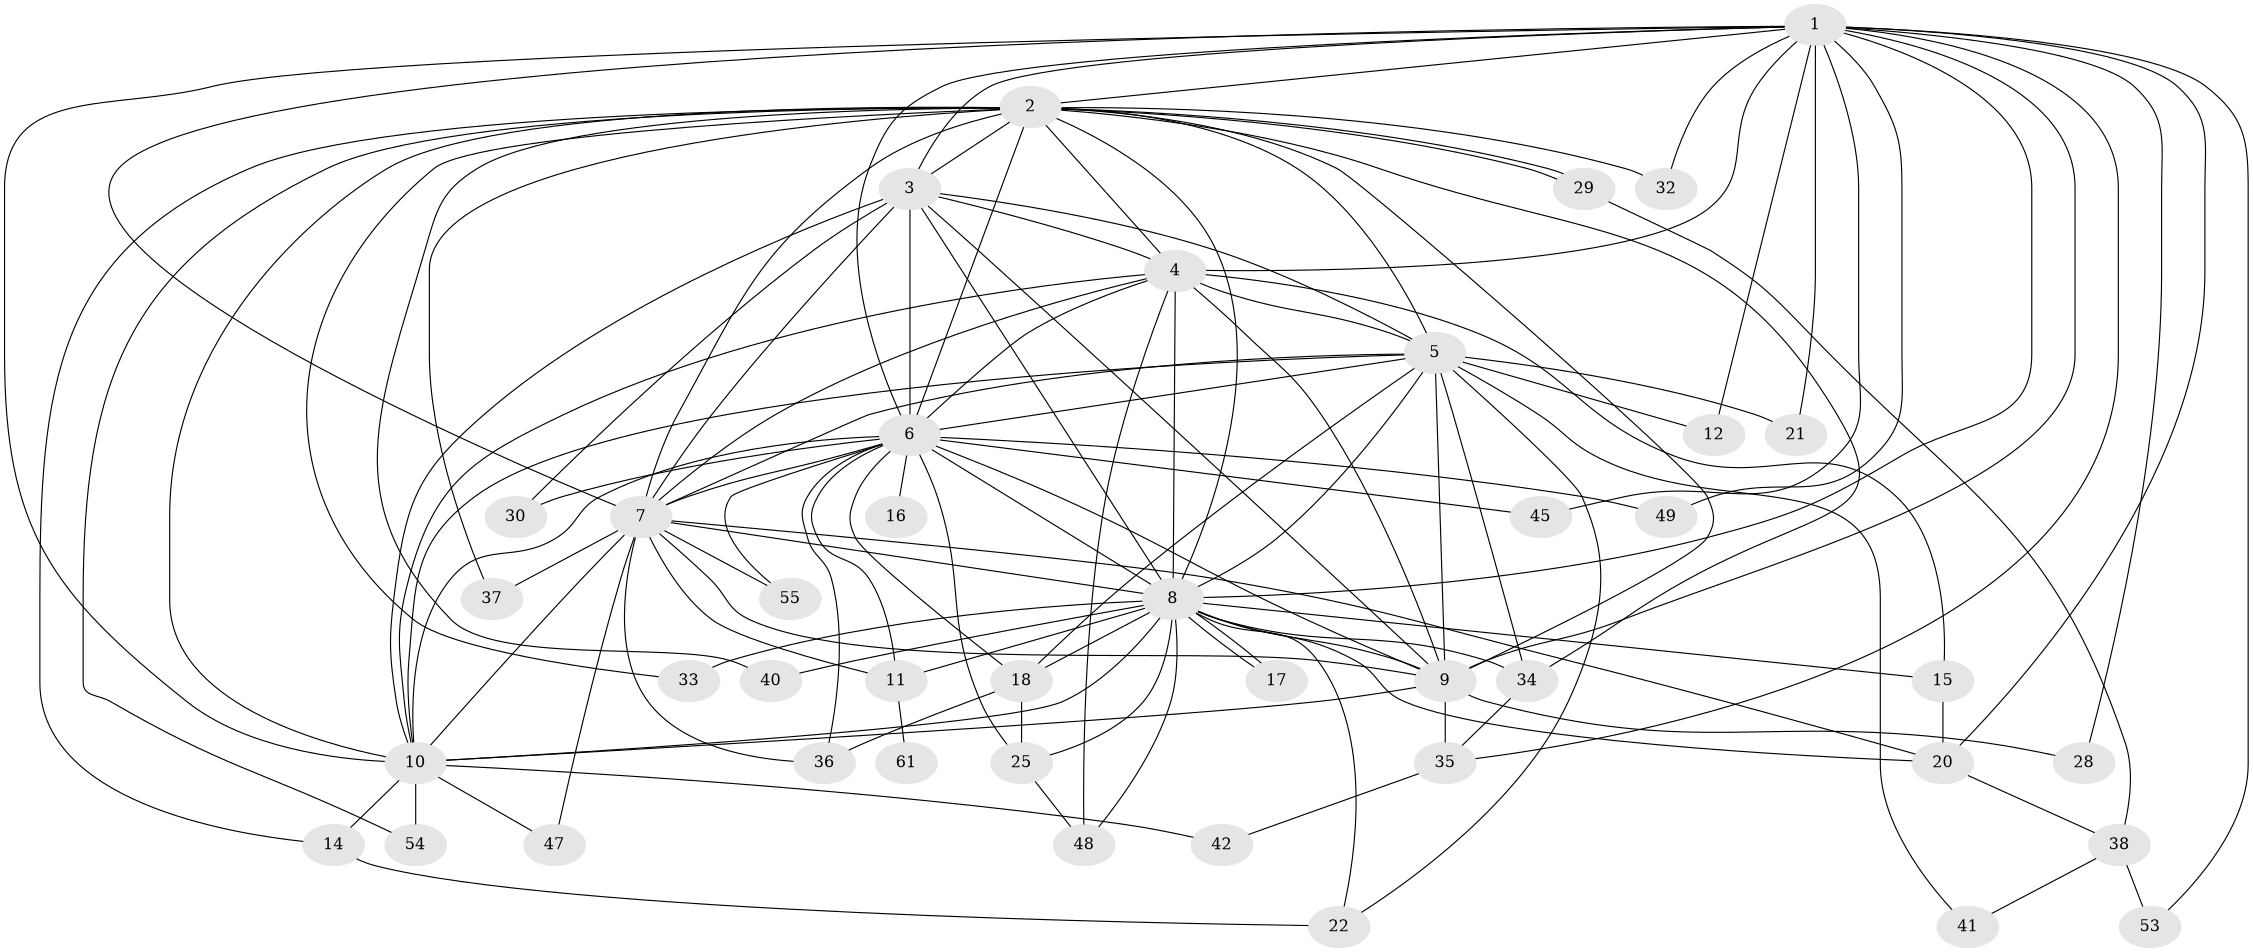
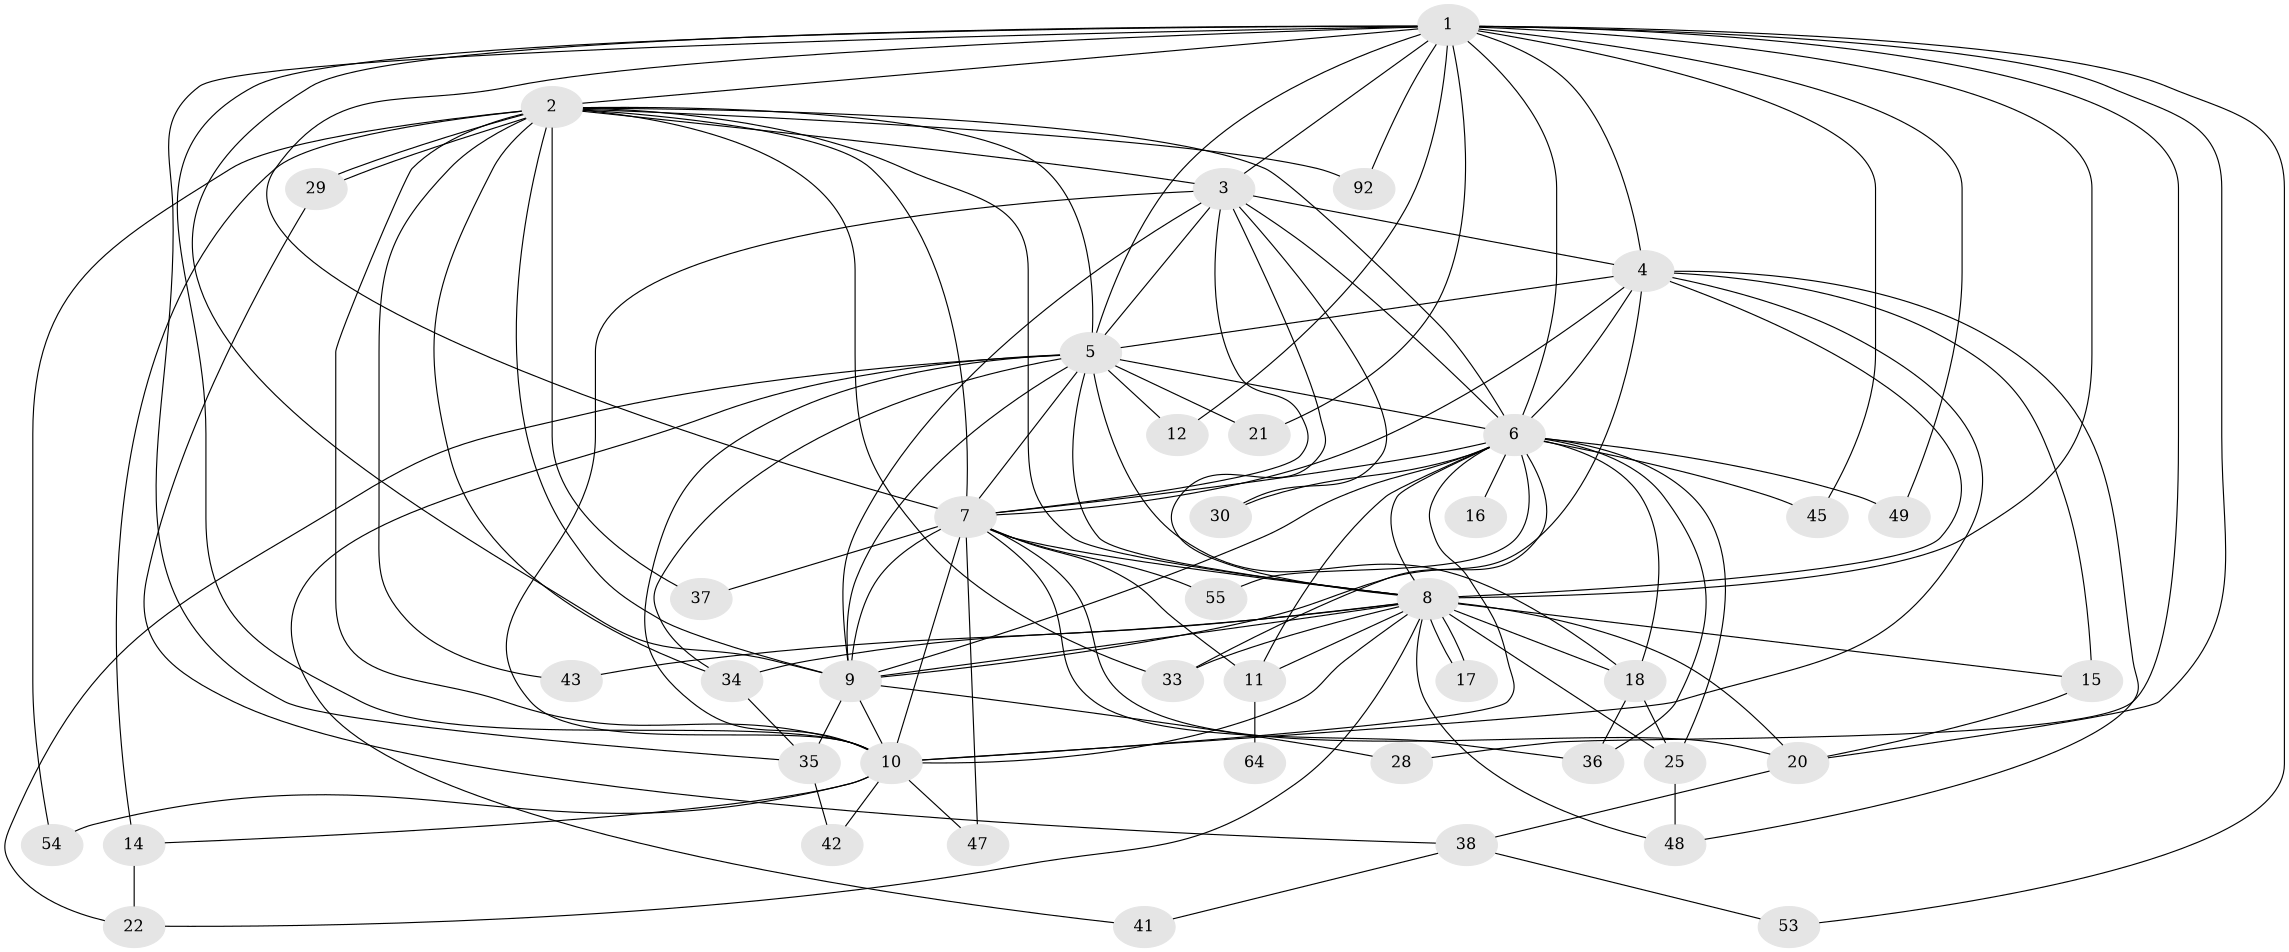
edge "1" -- "5": added
edge "2" -- "4": removed
node "32": label "32" -> "92"
edge "6" -- "33": added
node "40": label "40" -> "43"
node "61": label "61" -> "64"
